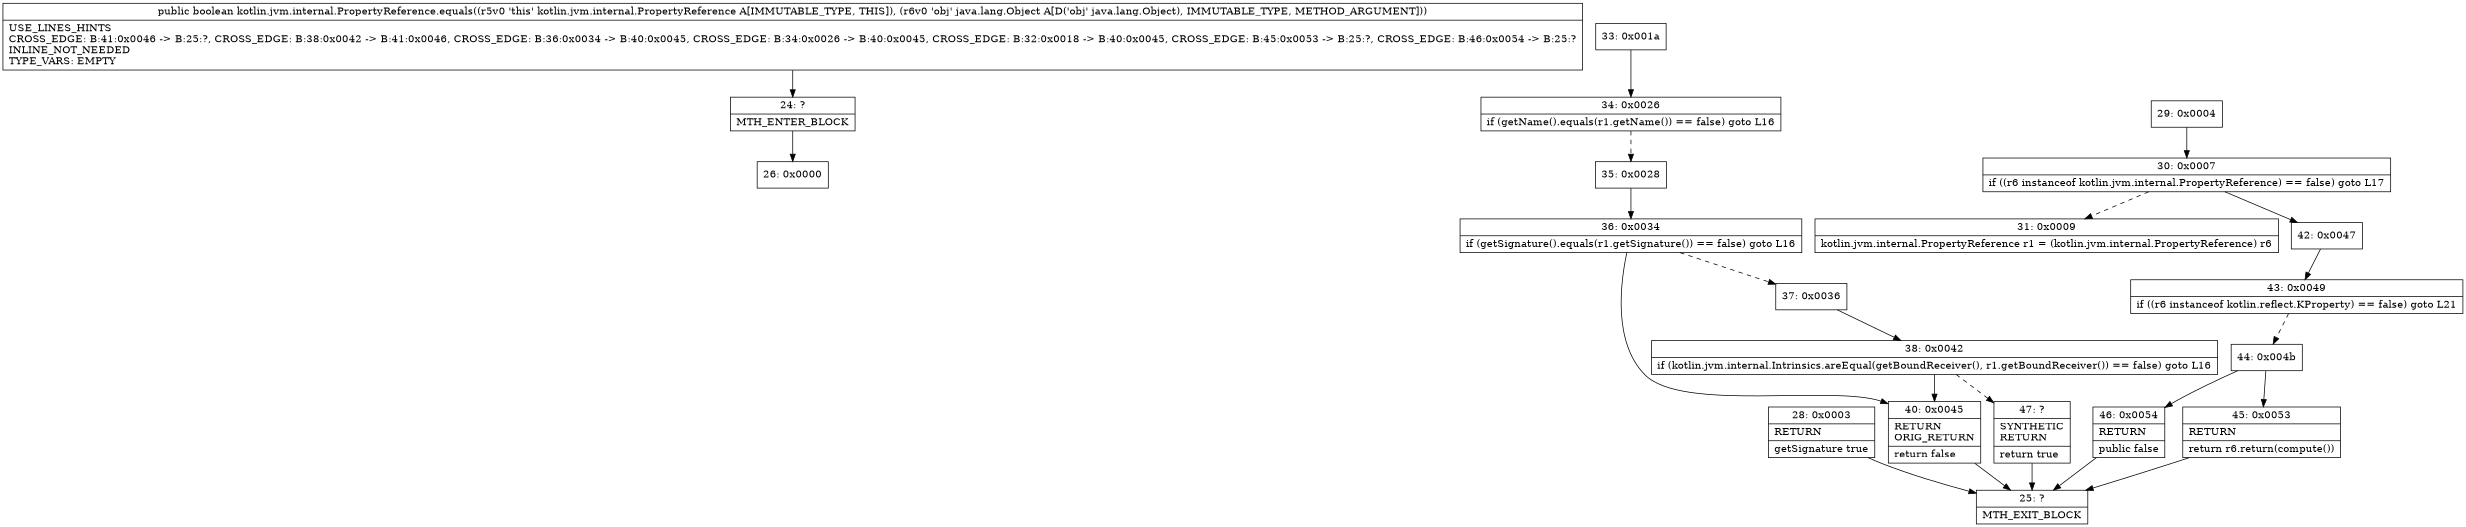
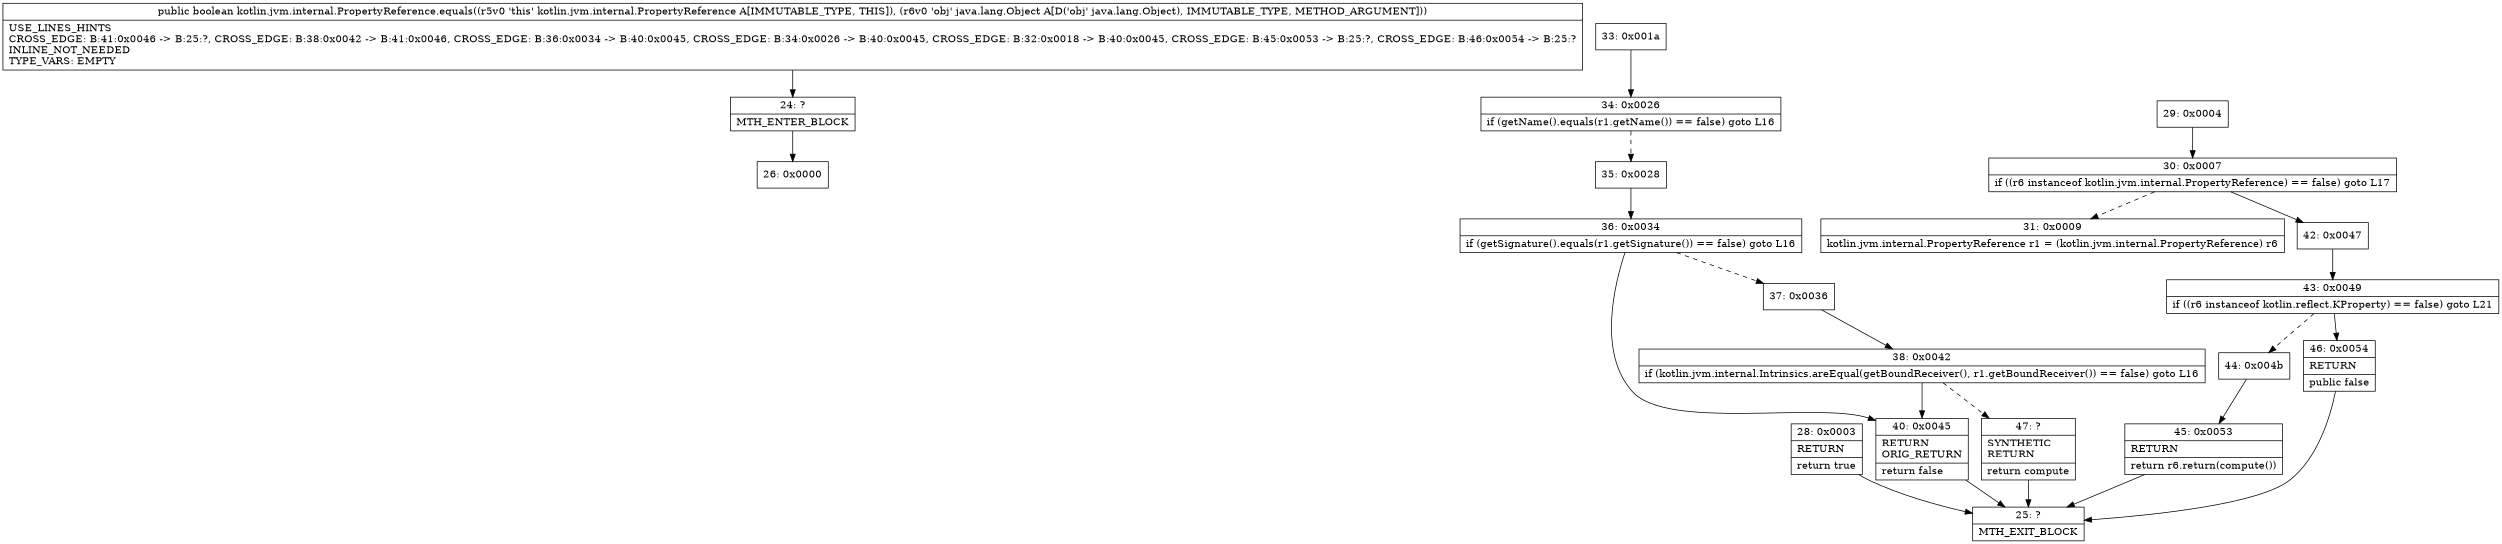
edge "44: 0x004b" -> "46: 0x0054": now "43: 0x0049" -> "46: 0x0054"
node "28: 0x0003": text "getSignature true" -> "return true"
node "47: ?": text "return true" -> "return compute"
